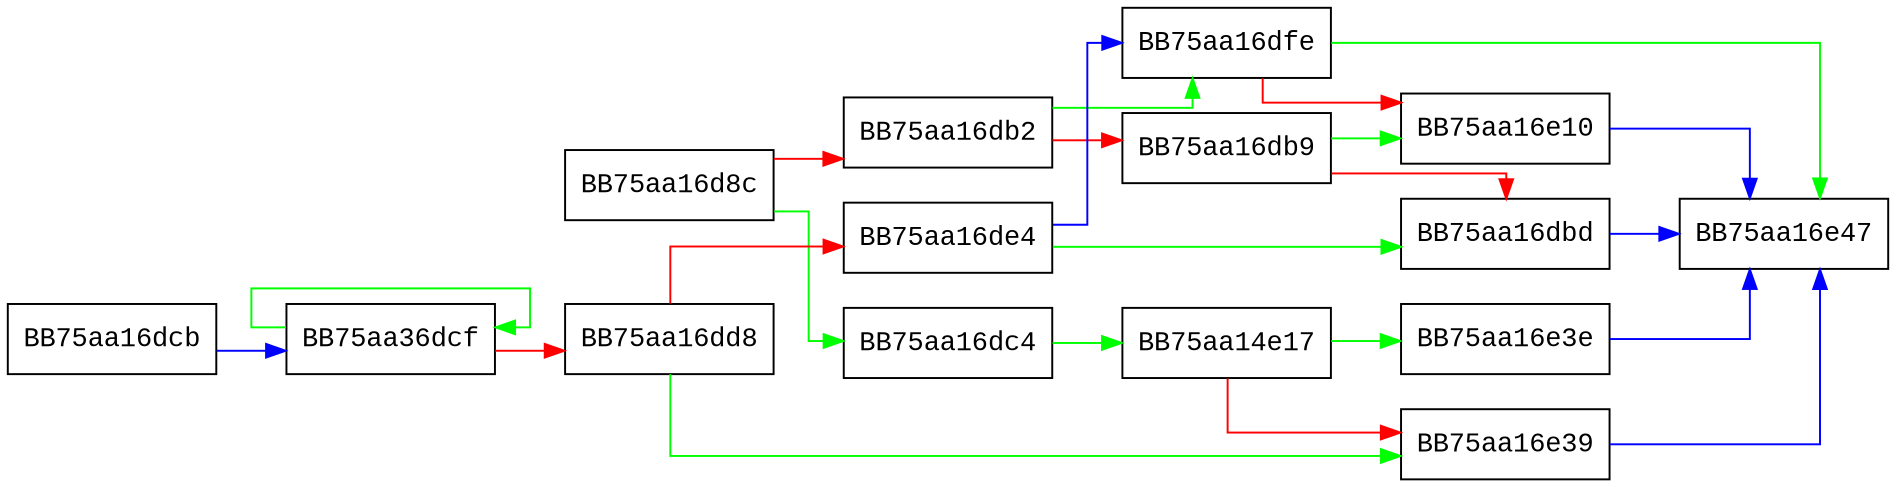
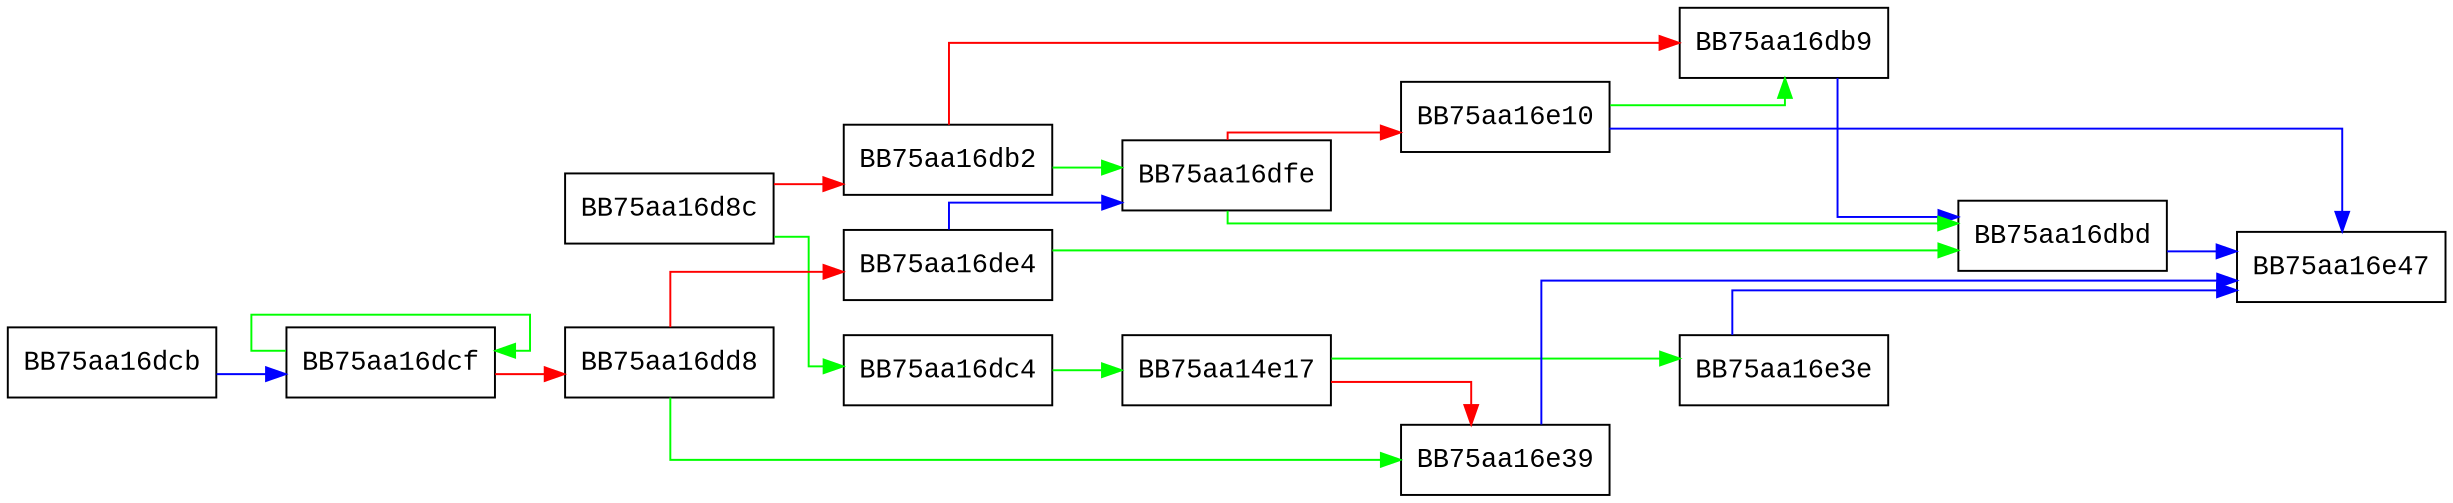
edge "BB75aa16dfe" -> "BB75aa16e47": now "BB75aa16dfe" -> "BB75aa16dbd"
edge "BB75aa16db9" -> "BB75aa16e10": reversed
edge "BB75aa16db9" -> "BB75aa16dbd": color red -> blue
node "BB75aa36dcf": label "BB75aa36dcf" -> "BB75aa16dcf"
